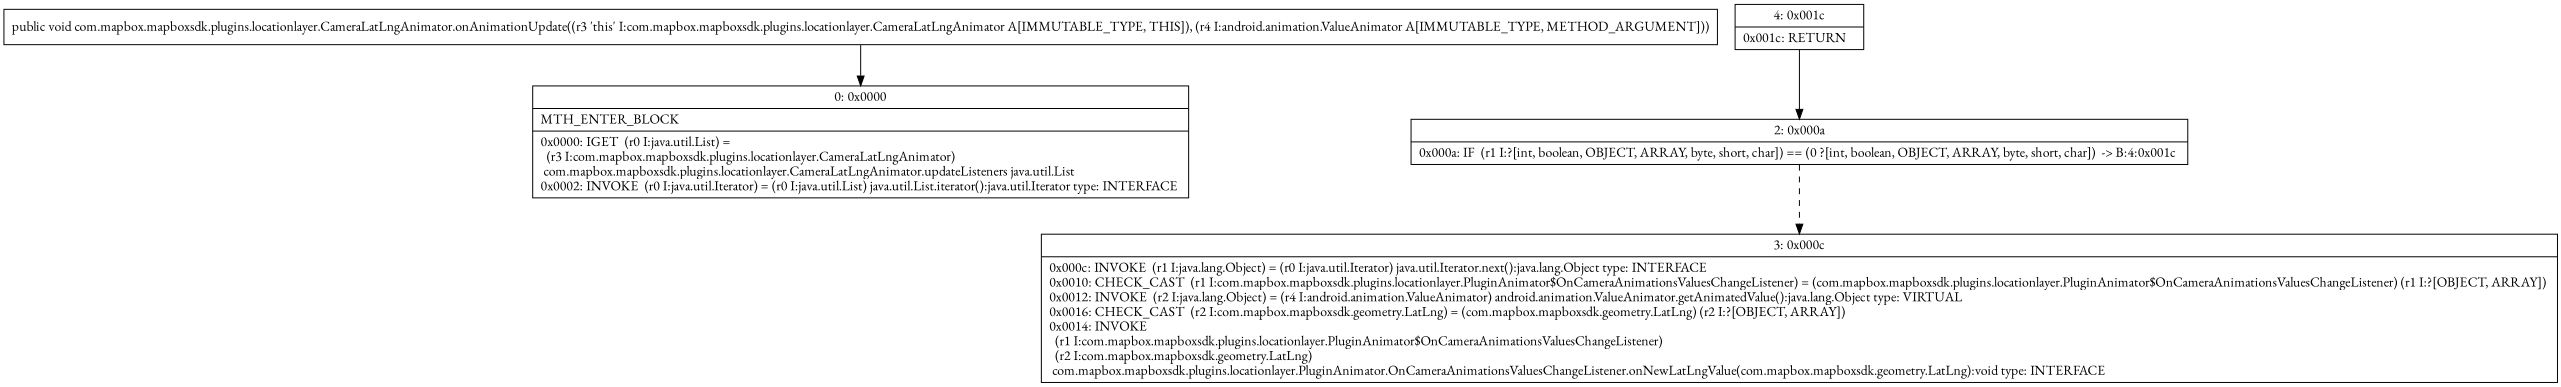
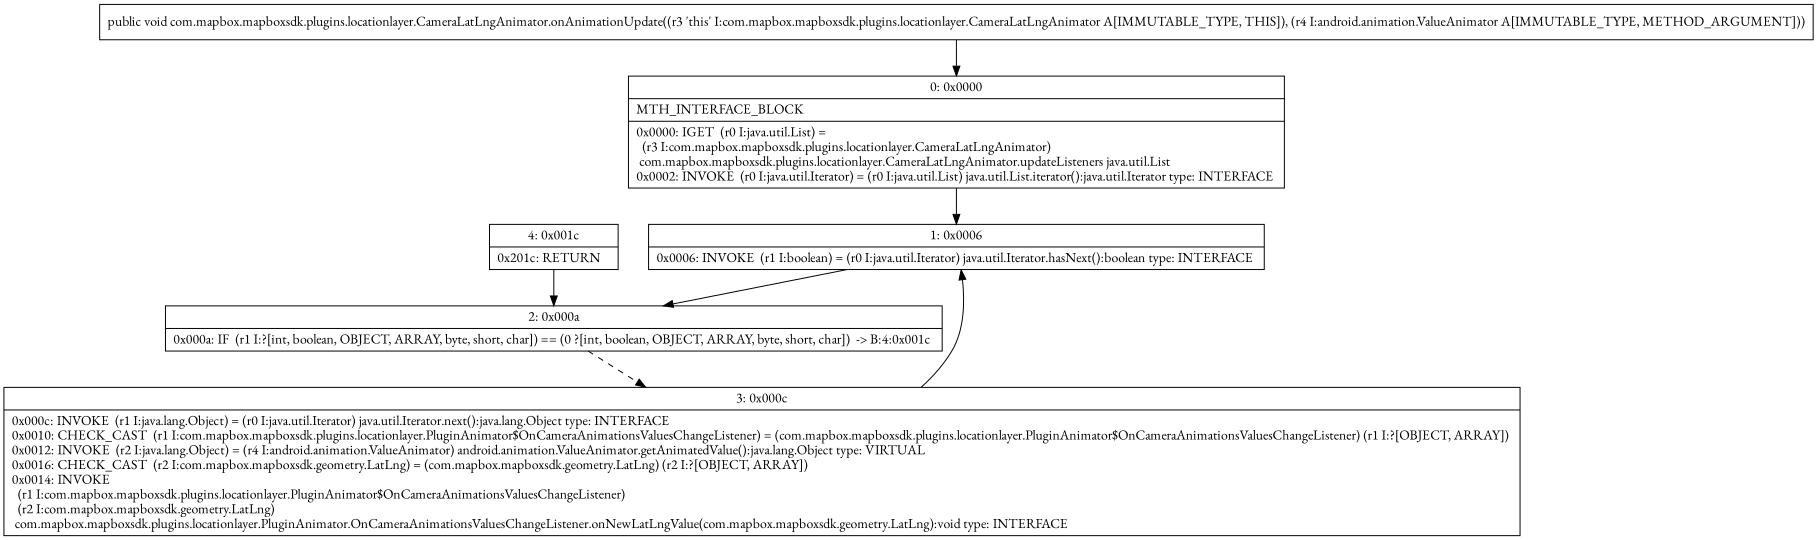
node "4: 0x001c": text "0x001c: RETURN" -> "0x201c: RETURN"
node "0: 0x0000": text "MTH_ENTER_BLOCK" -> "MTH_INTERFACE_BLOCK"
node "1: 0x0006": added
